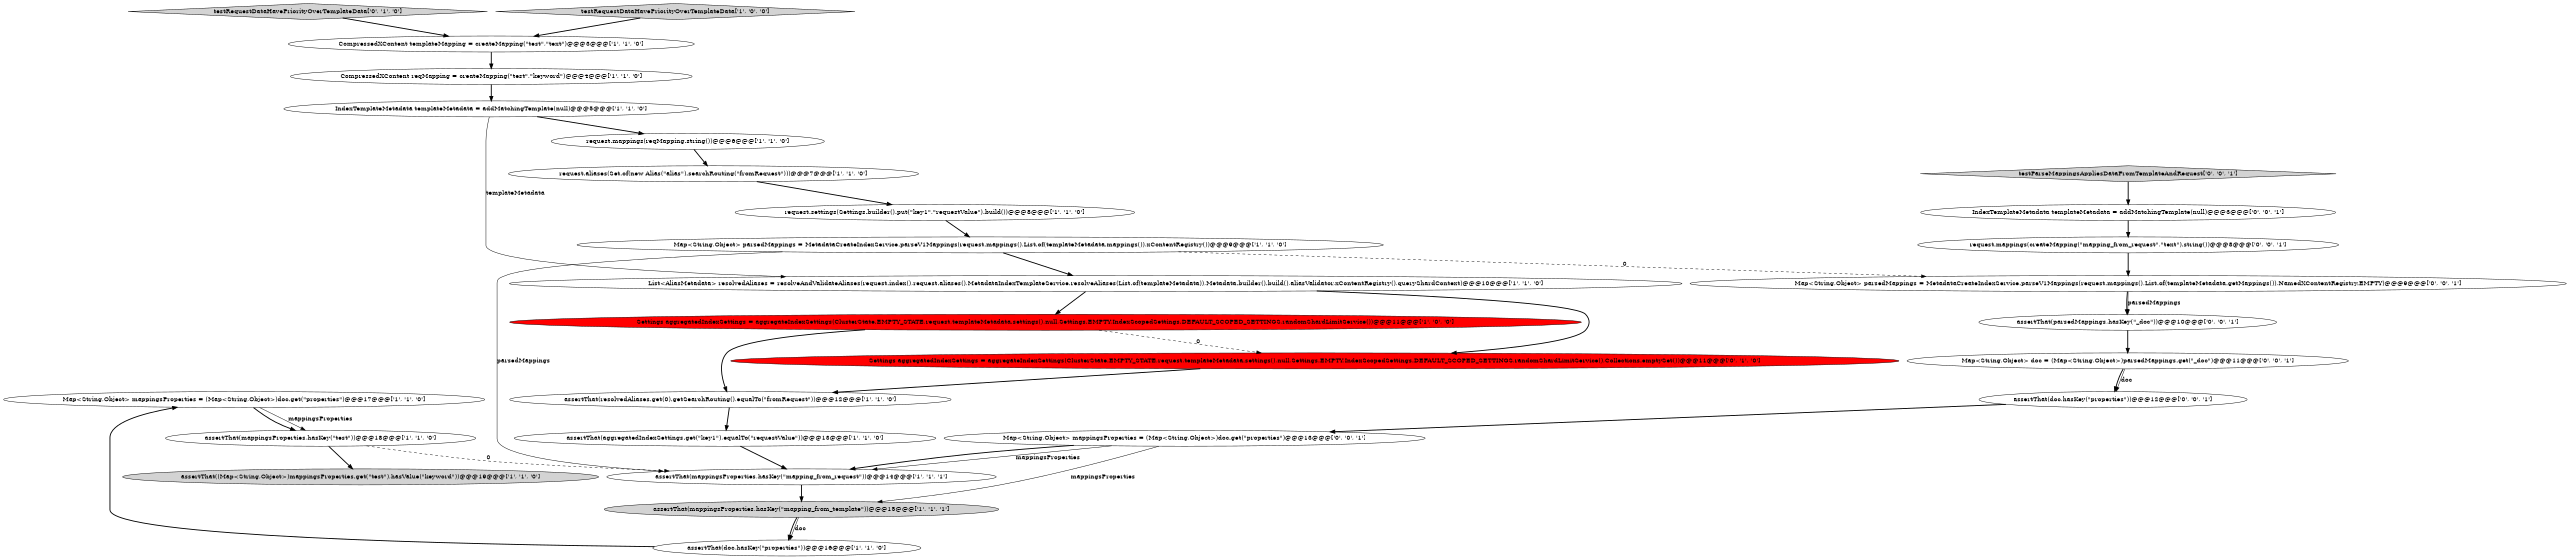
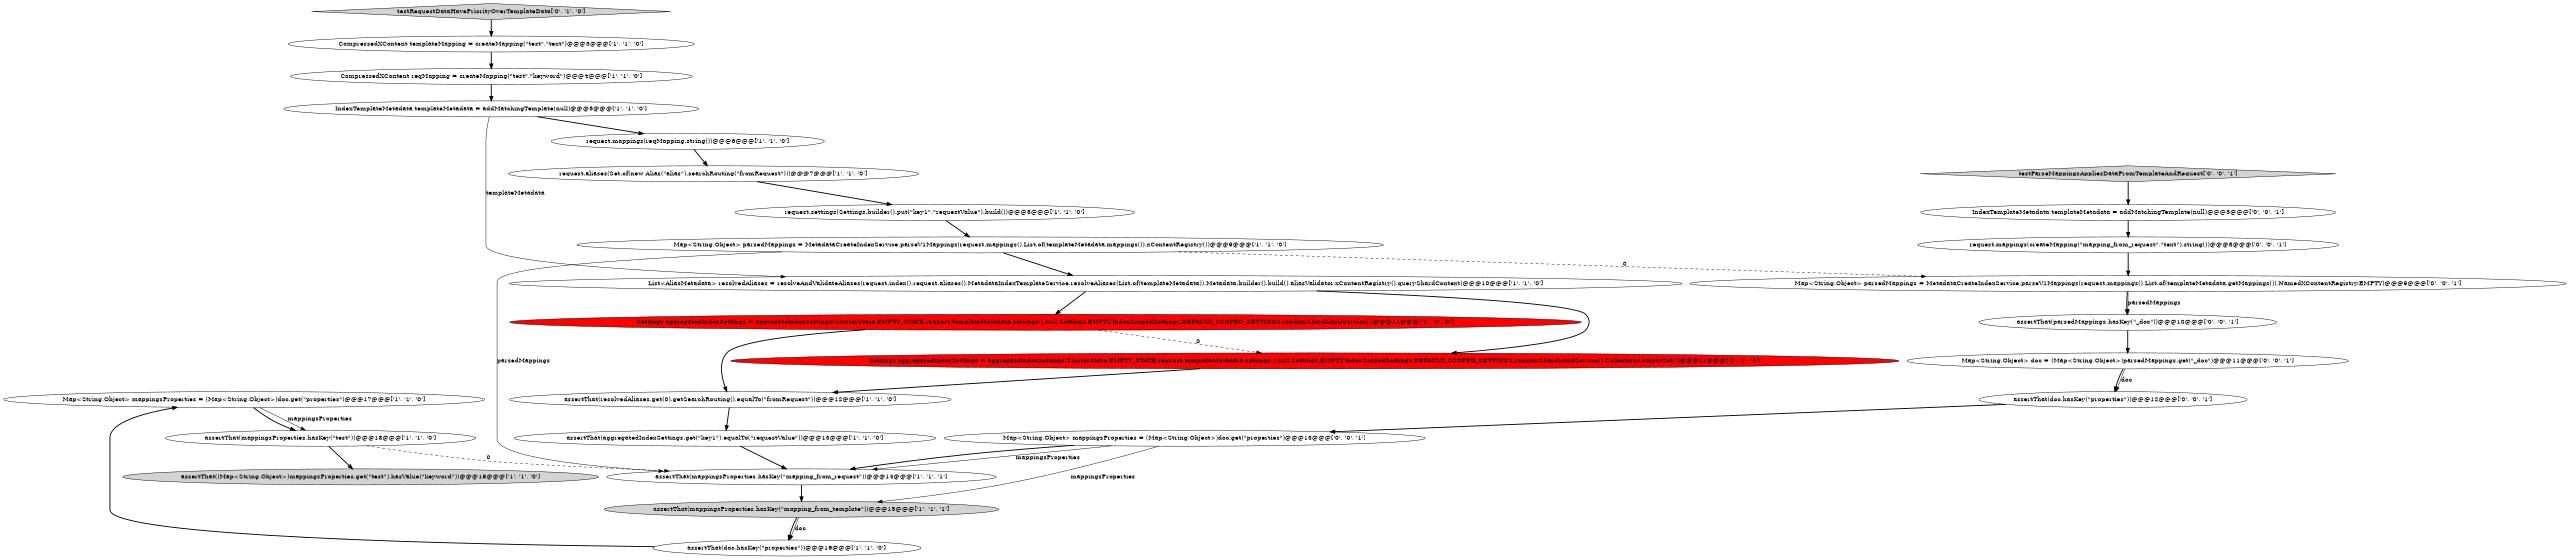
node "testRequestDataHavePriorityOverTemplateData['1', '0', '0']": removed
